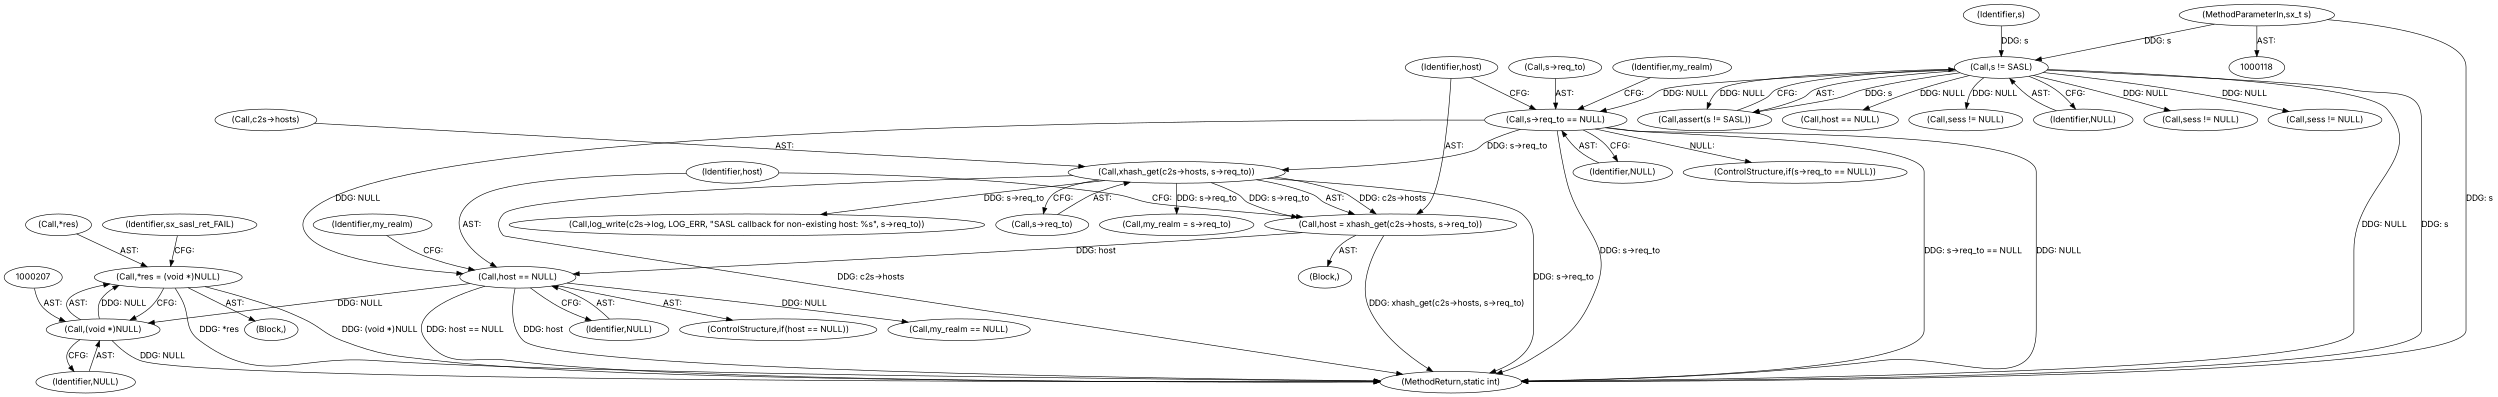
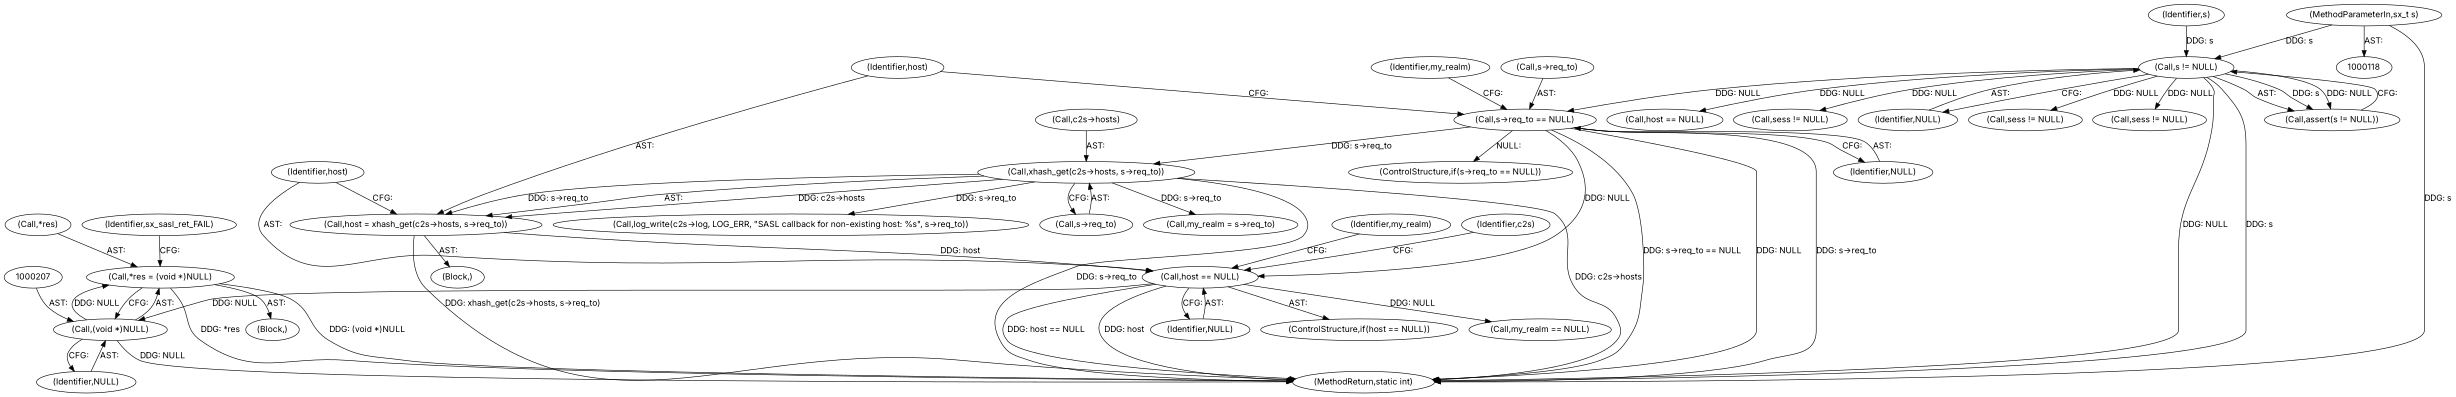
node "(Call,s != SASL)": label "(Call,s != SASL)" -> "(Call,s != NULL)"
node "(Call,assert(s != SASL))": label "(Call,assert(s != SASL))" -> "(Call,assert(s != NULL))"
node "(Identifier,c2s)": added
